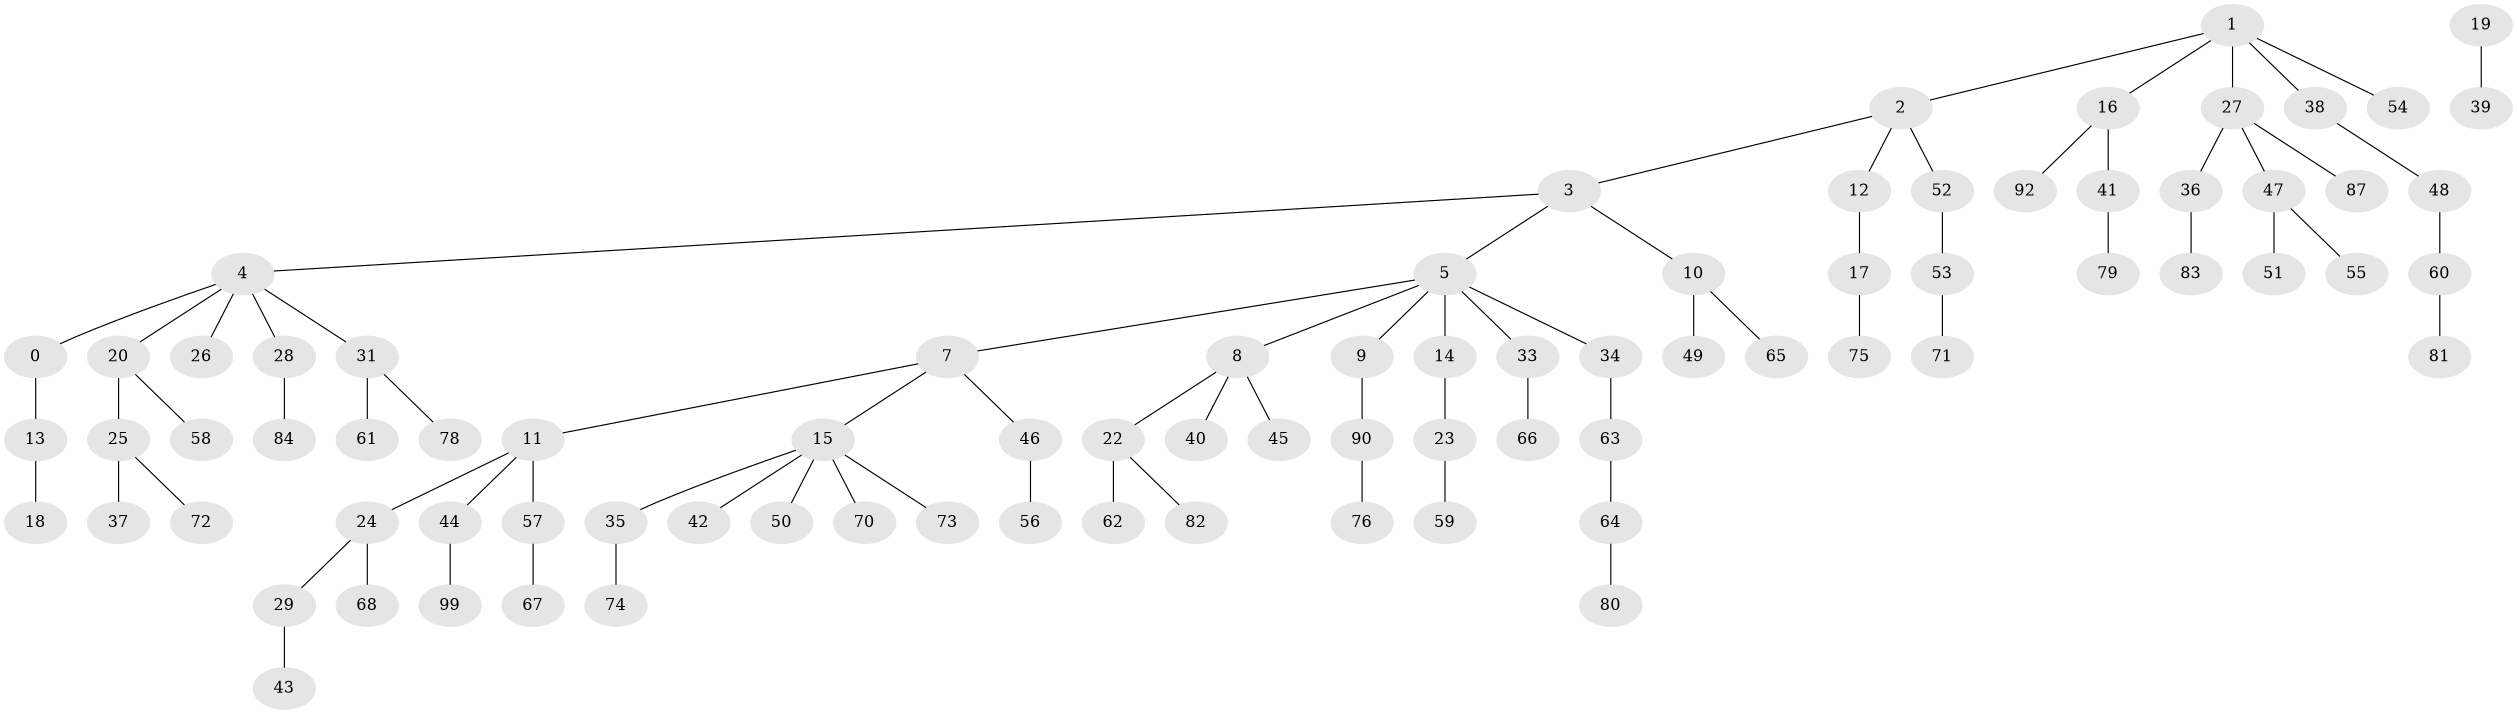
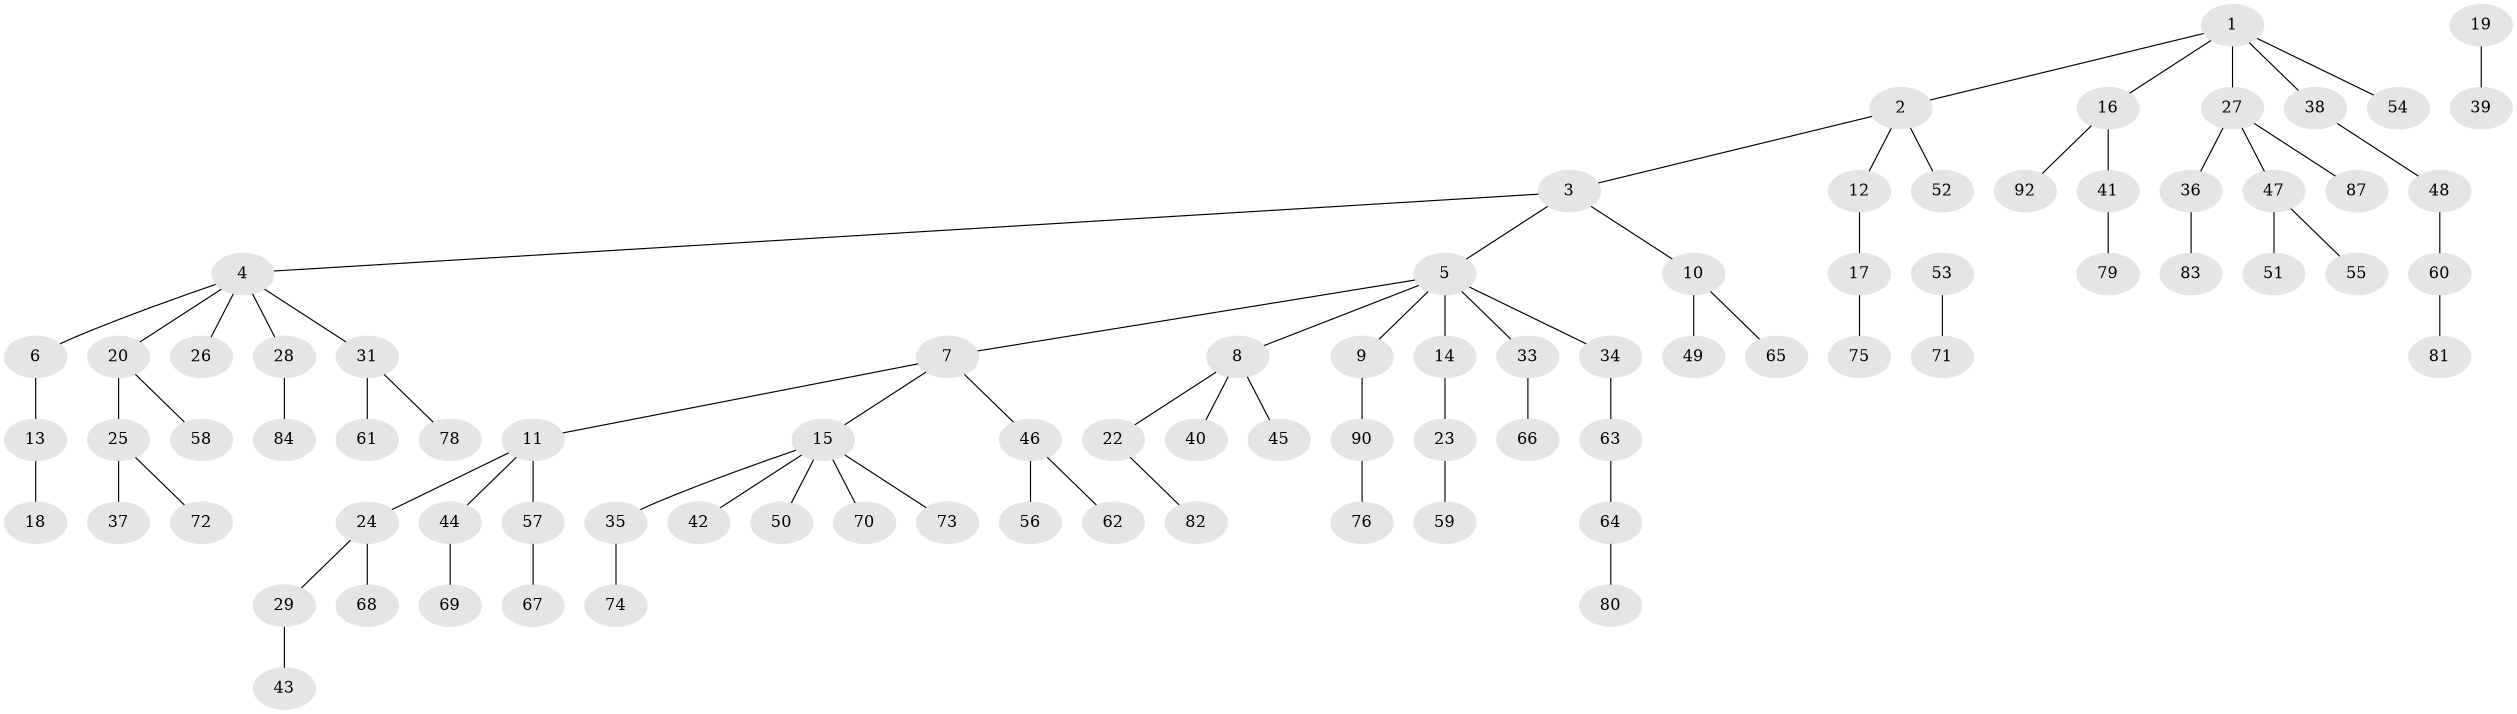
edge "52" -- "53": removed
node "0": label "0" -> "6"
edge "22" -- "62": now "46" -- "62"
node "99": label "99" -> "69"
